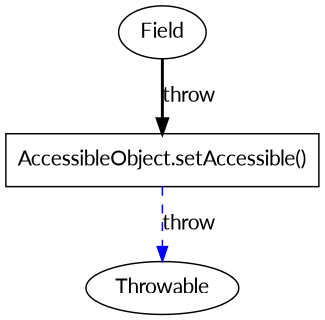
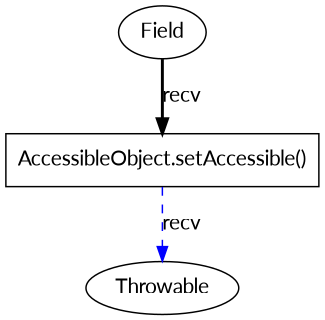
edge "Field" -> "AccessibleObject.setAccessible()": label "throw" -> "recv"
edge "AccessibleObject.setAccessible()" -> "Throwable": label "throw" -> "recv"
